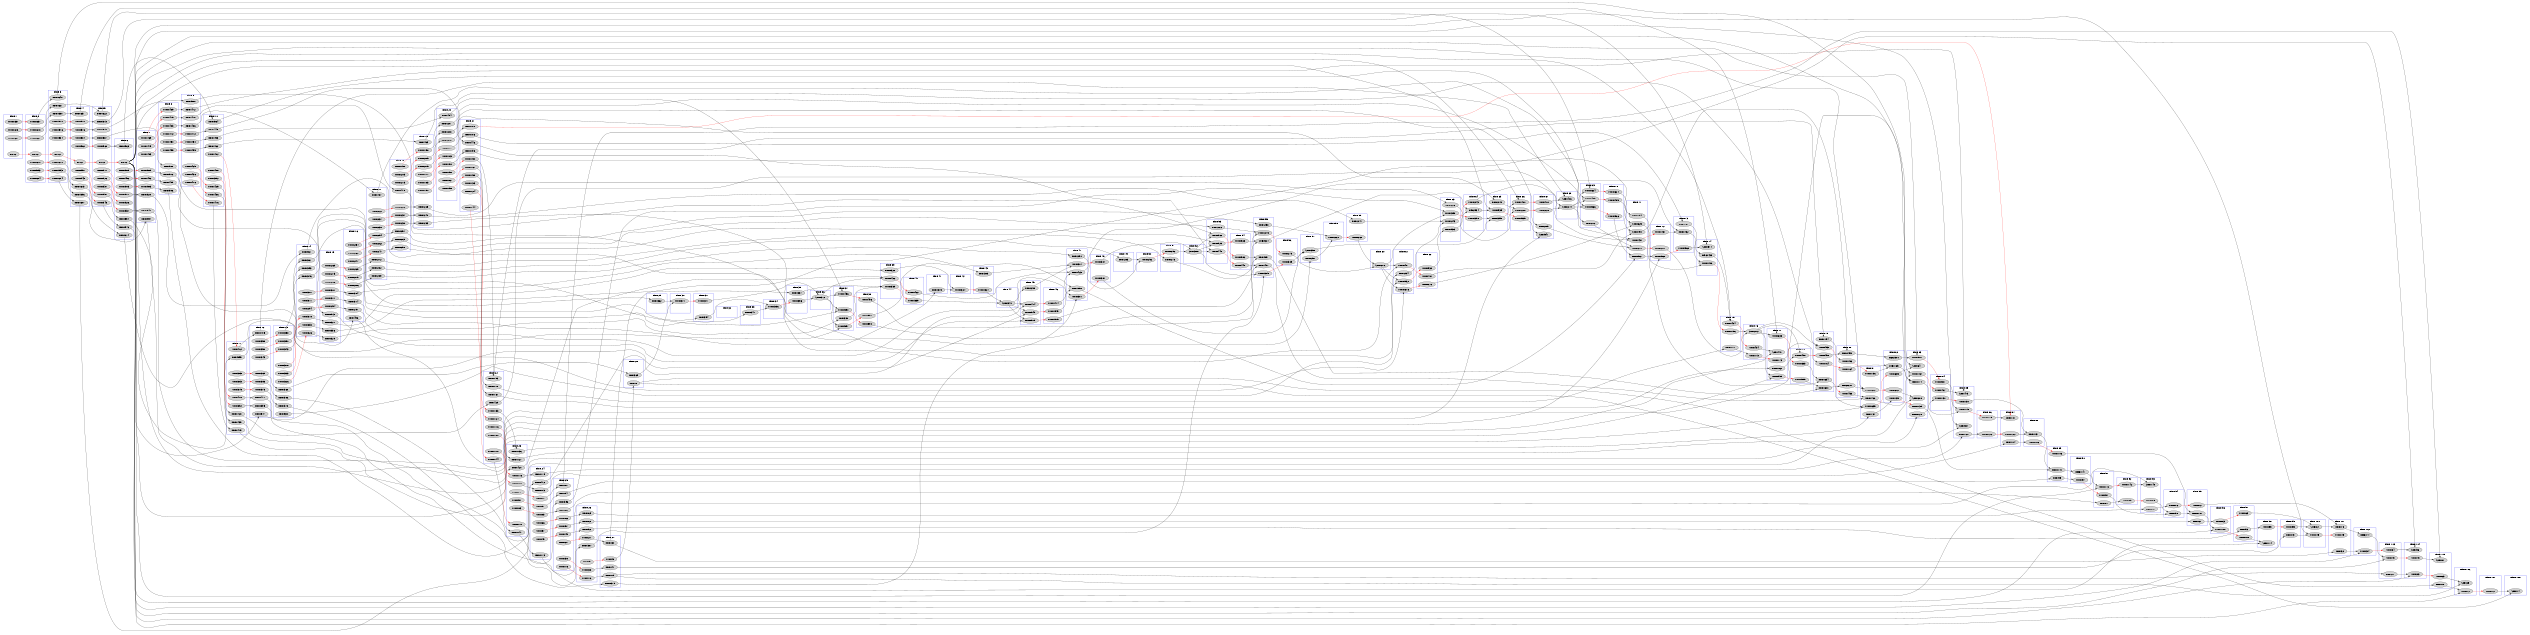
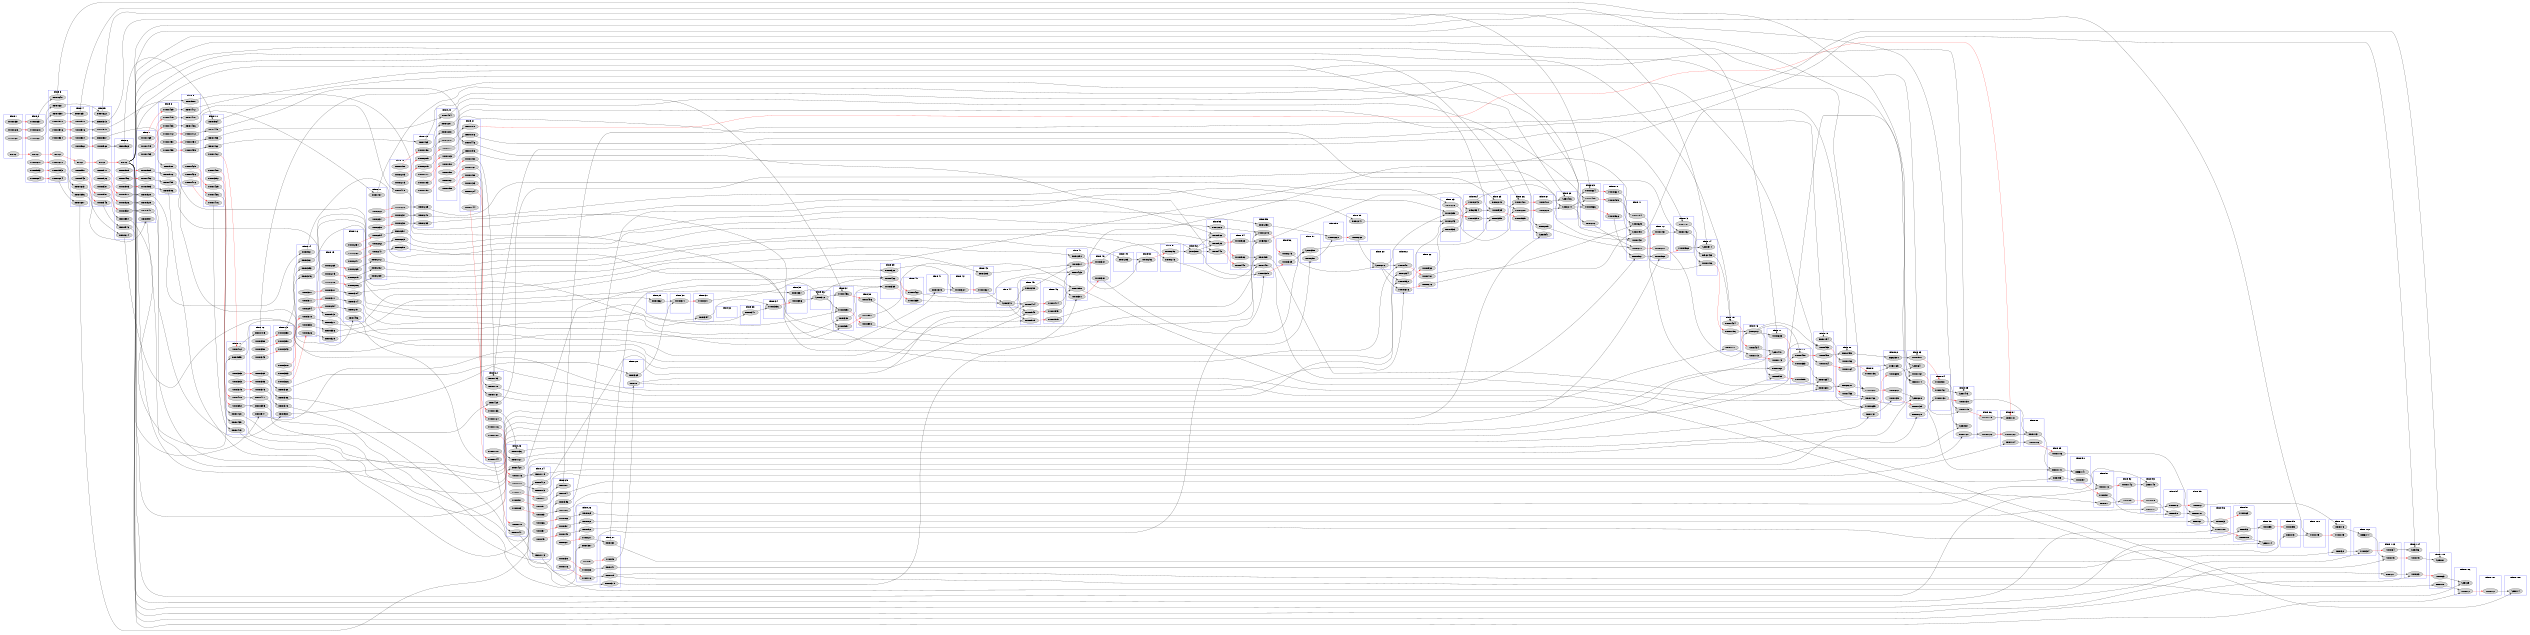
node "ADD_529": added
node "SUB_64": removed
